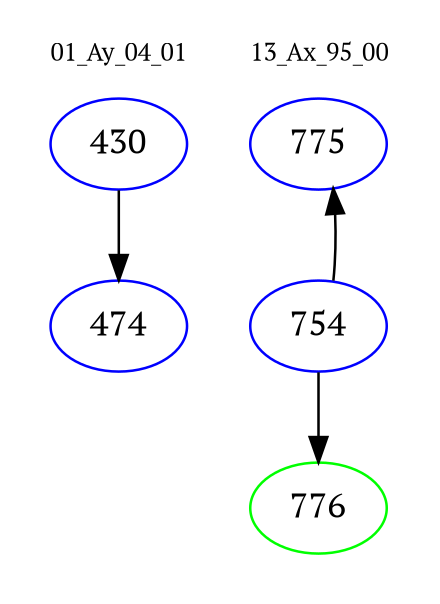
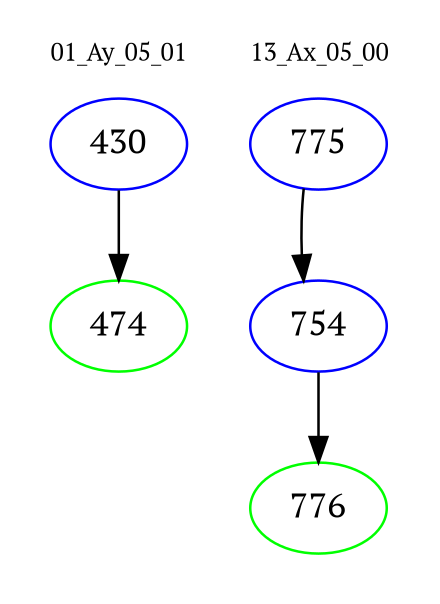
cluster "01_Ay_04_01": label "01_Ay_04_01" -> "01_Ay_05_01"
cluster "13_Ax_95_00": label "13_Ax_95_00" -> "13_Ax_05_00"
edge "754" -> "775": reversed
node "474": color blue -> green
